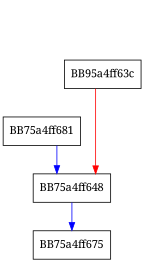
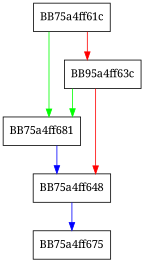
node "BB75a4ff61c": added
edge "BB95a4ff63c" -> "BB75a4ff681": added
